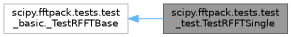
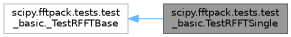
node "scipy.fftpack.tests.test _test.TestRFFTSingle": label "scipy.fftpack.tests.test _test.TestRFFTSingle" -> "scipy.fftpack.tests.test _basic.TestRFFTSingle"
